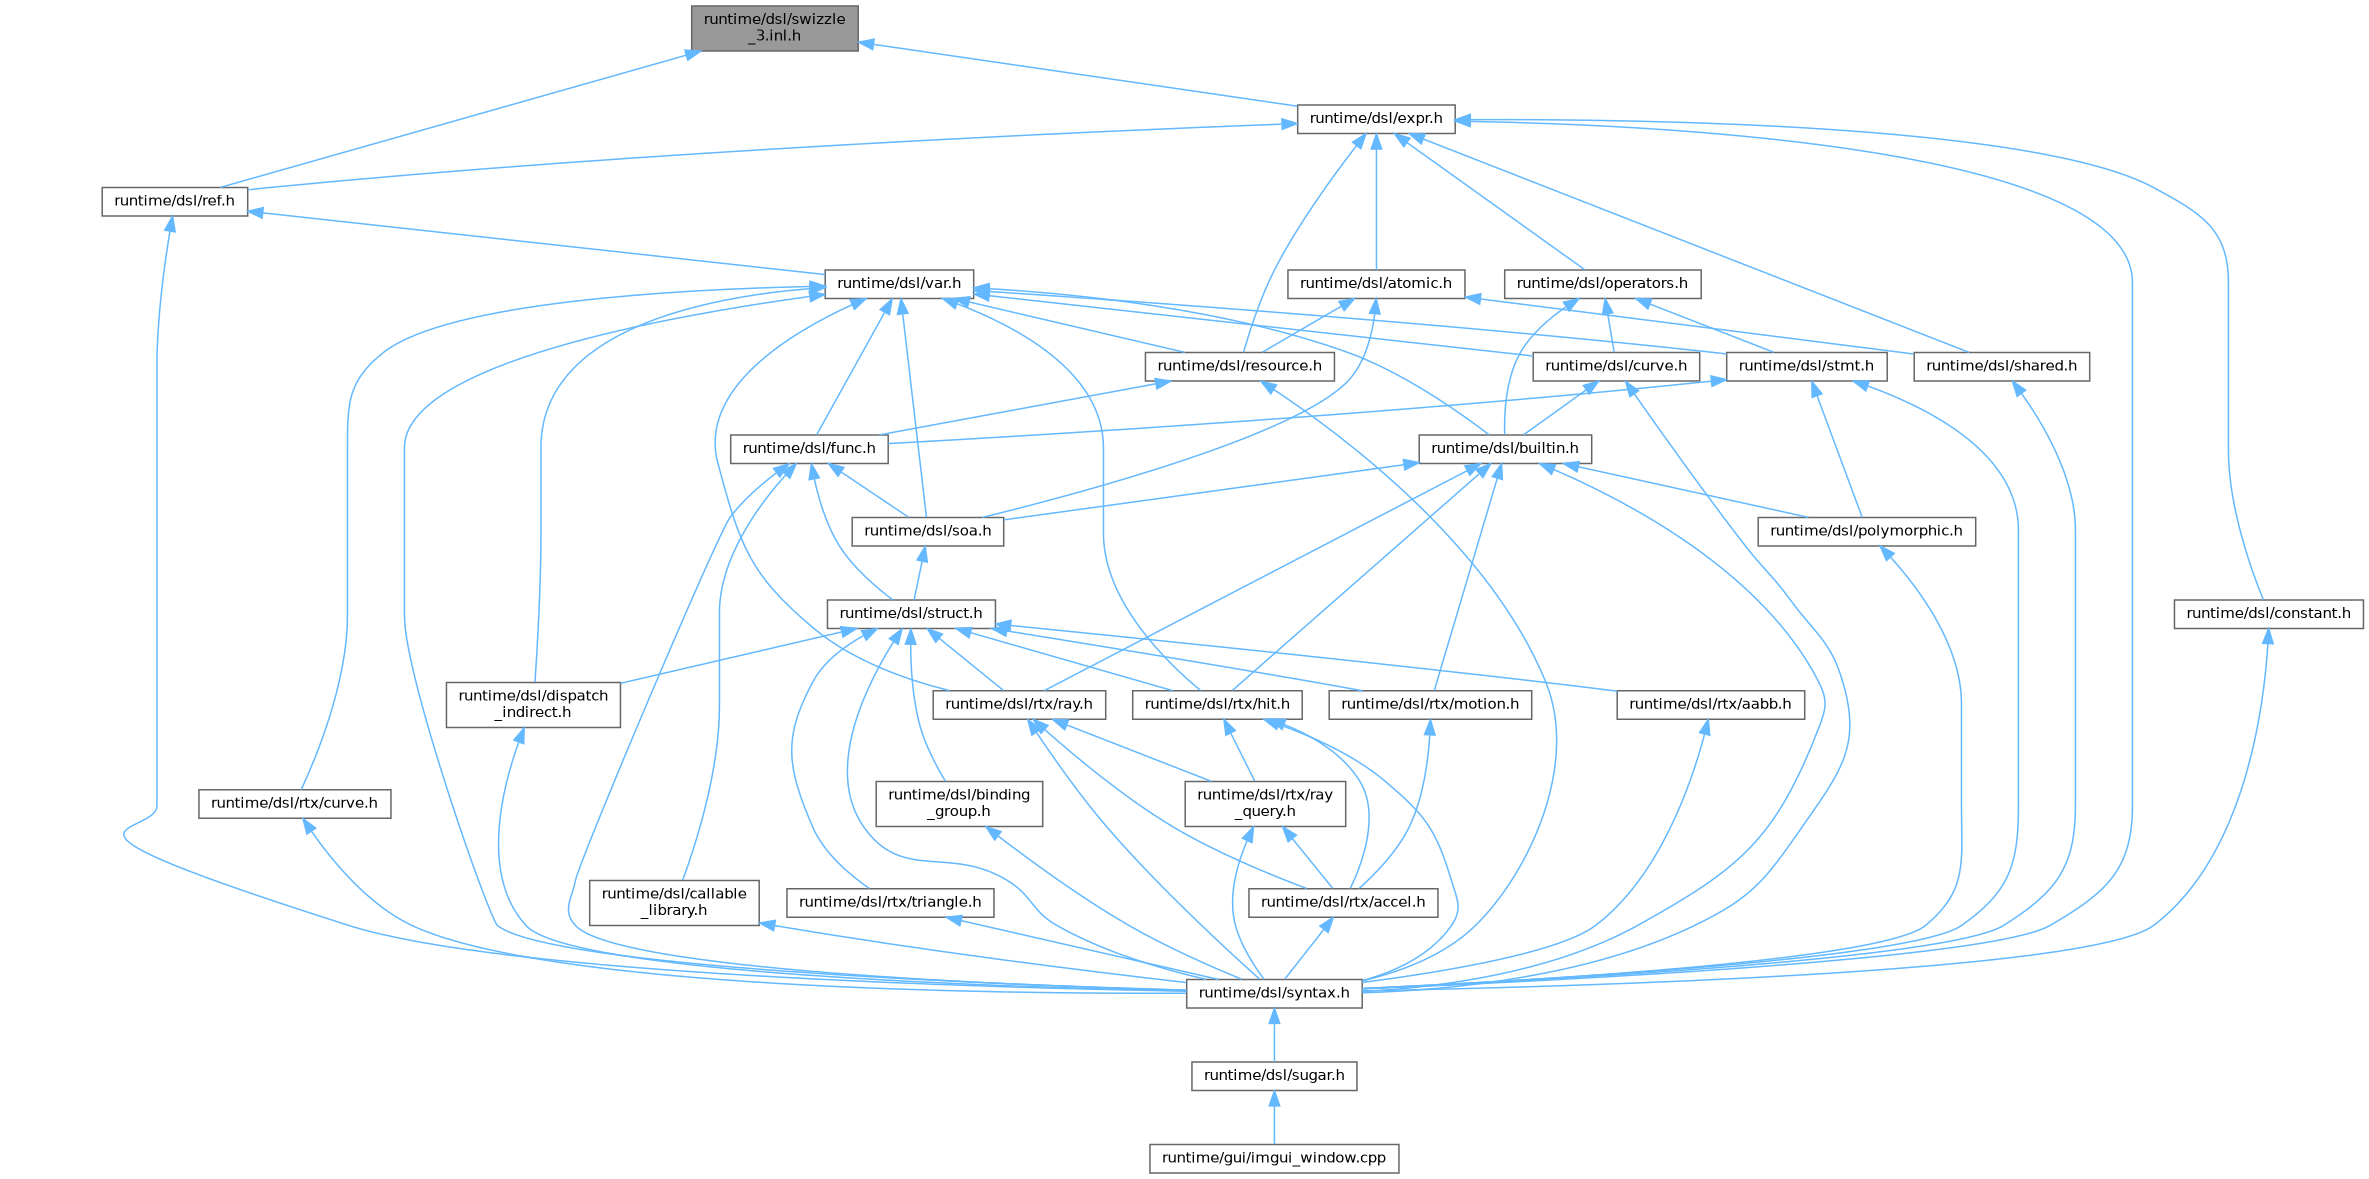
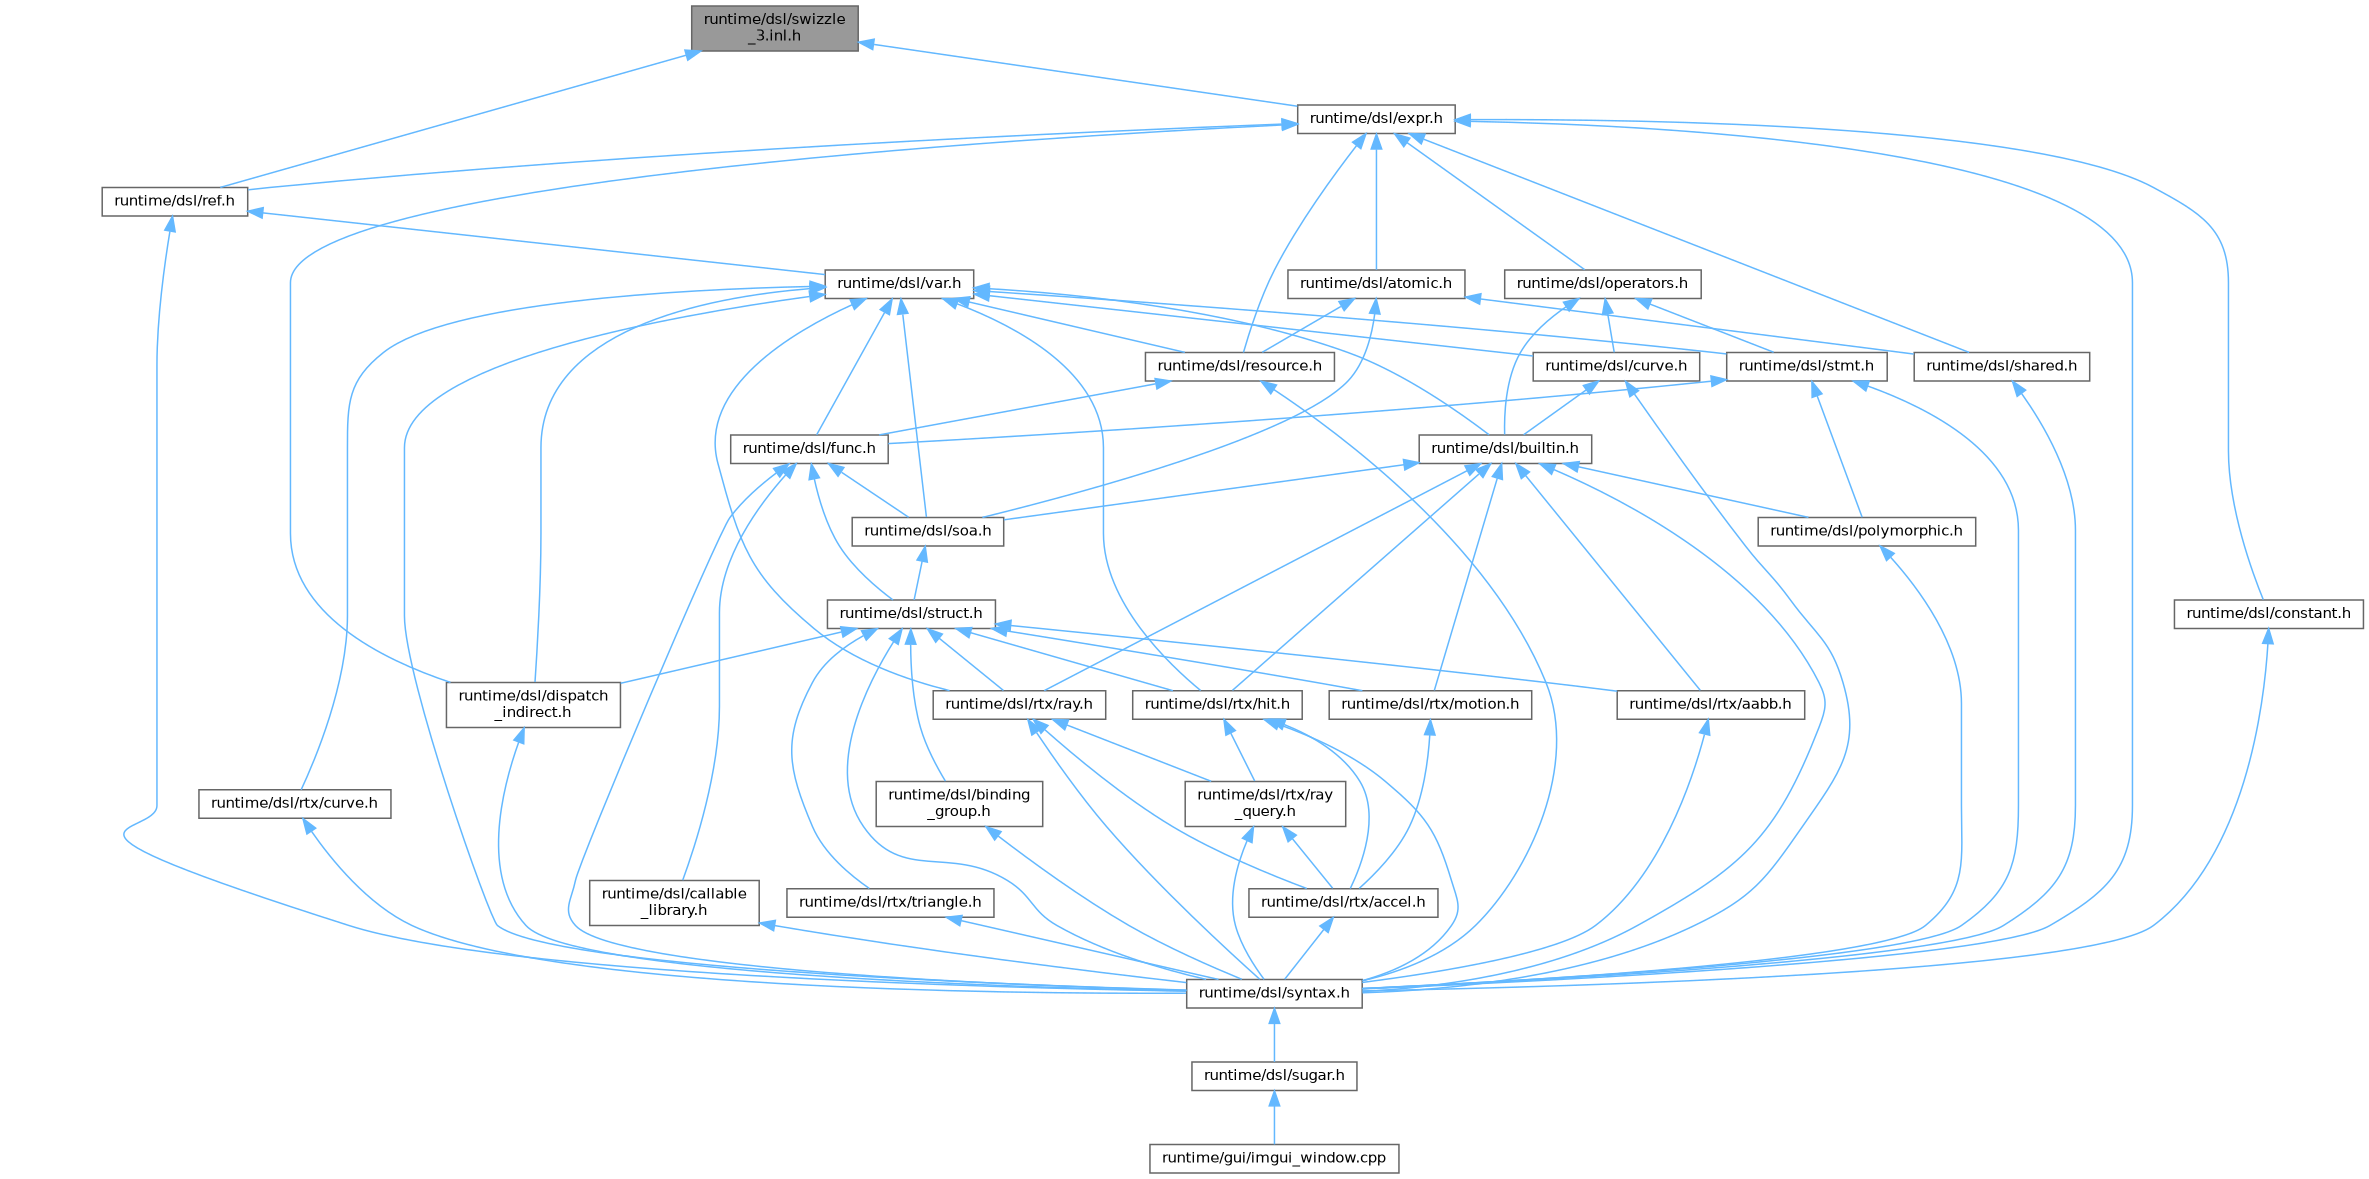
edge "runtime/dsl/dispatch _indirect.h" -> "runtime/dsl/expr.h": added
edge "runtime/dsl/rtx/aabb.h" -> "runtime/dsl/builtin.h": added
